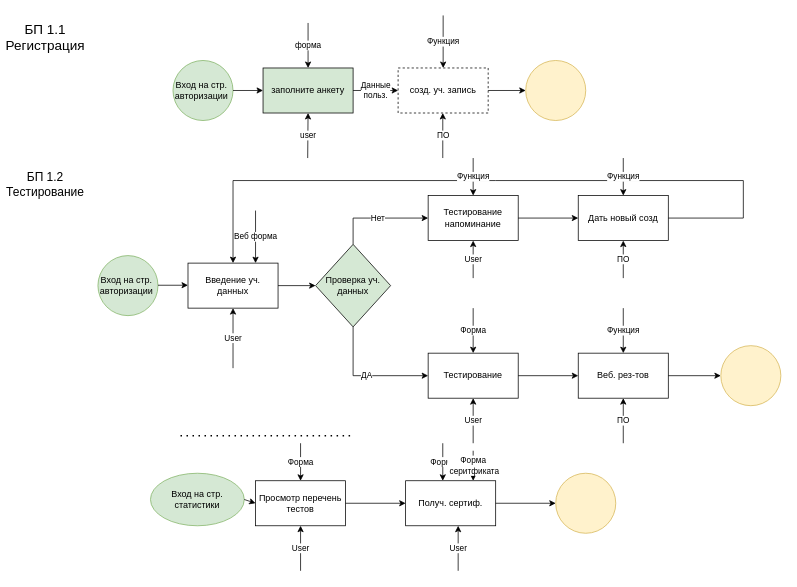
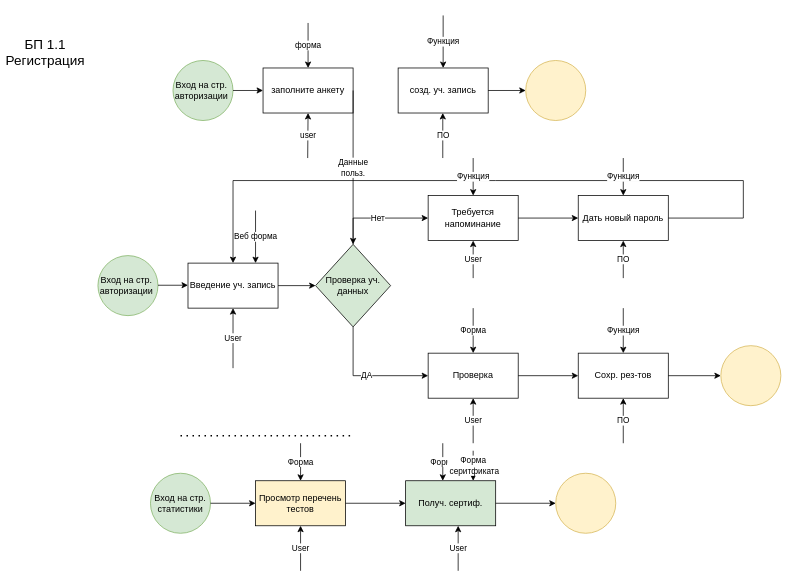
node "БП 1.1 Регистрация": moved (45, 38) -> (45, 53)
node "заполните анкету": fillcolor #d5e8d4 -> #ffffff
edge "заполните анкету" -> "созд. уч. запись": now "заполните анкету" -> "Проверка уч. данных"
node "созд. уч. запись": style dashed -> solid
node "БП 1.2 Тестирование": removed
node "Тестирование напоминание": label "Тестирование напоминание" -> "Требуется напоминание"
node "Дать новый созд": label "Дать новый созд" -> "Дать новый пароль"
node "Введение уч. данных": label "Введение уч. данных" -> "Введение уч. запись"
node "Тестирование": label "Тестирование" -> "Проверка"
node "Веб. рез-тов": label "Веб. рез-тов" -> "Сохр. рез-тов"
node "Вход на стр. статистики": size 94x53 -> 60x60
node "Просмотр перечень тестов": fillcolor #ffffff -> #fff2cc
node "Получ. сертиф.": fillcolor #ffffff -> #d5e8d4
